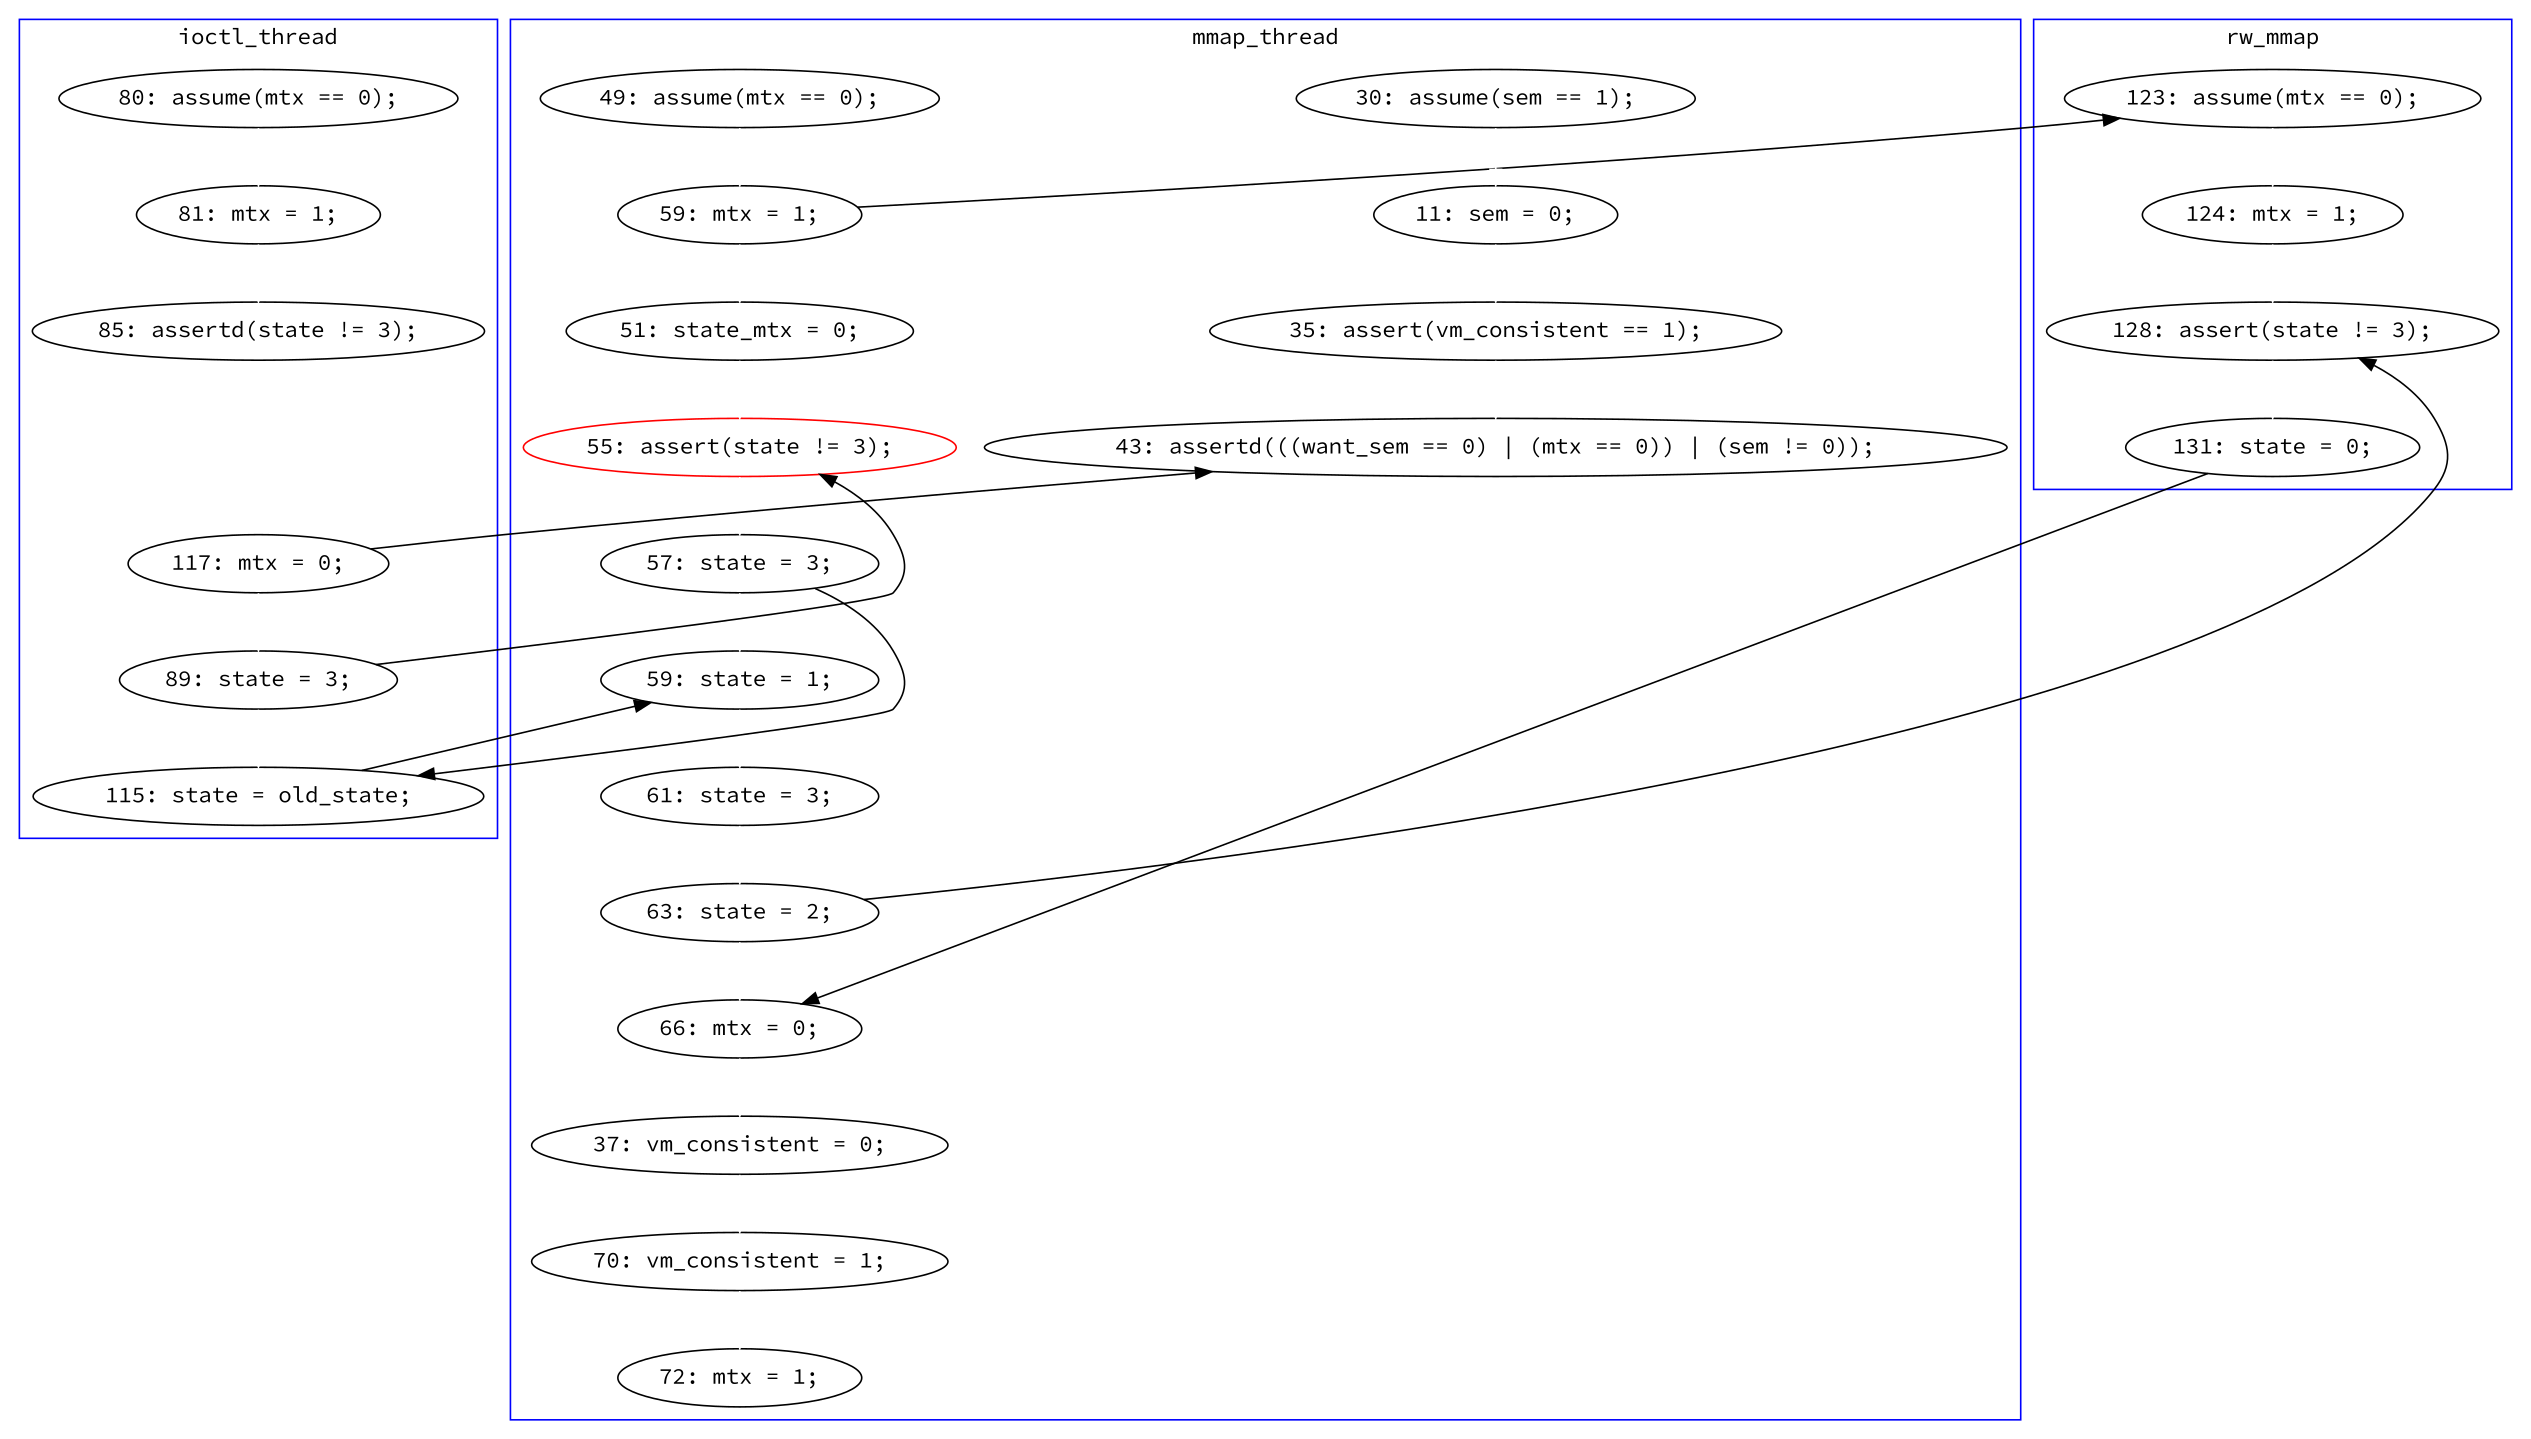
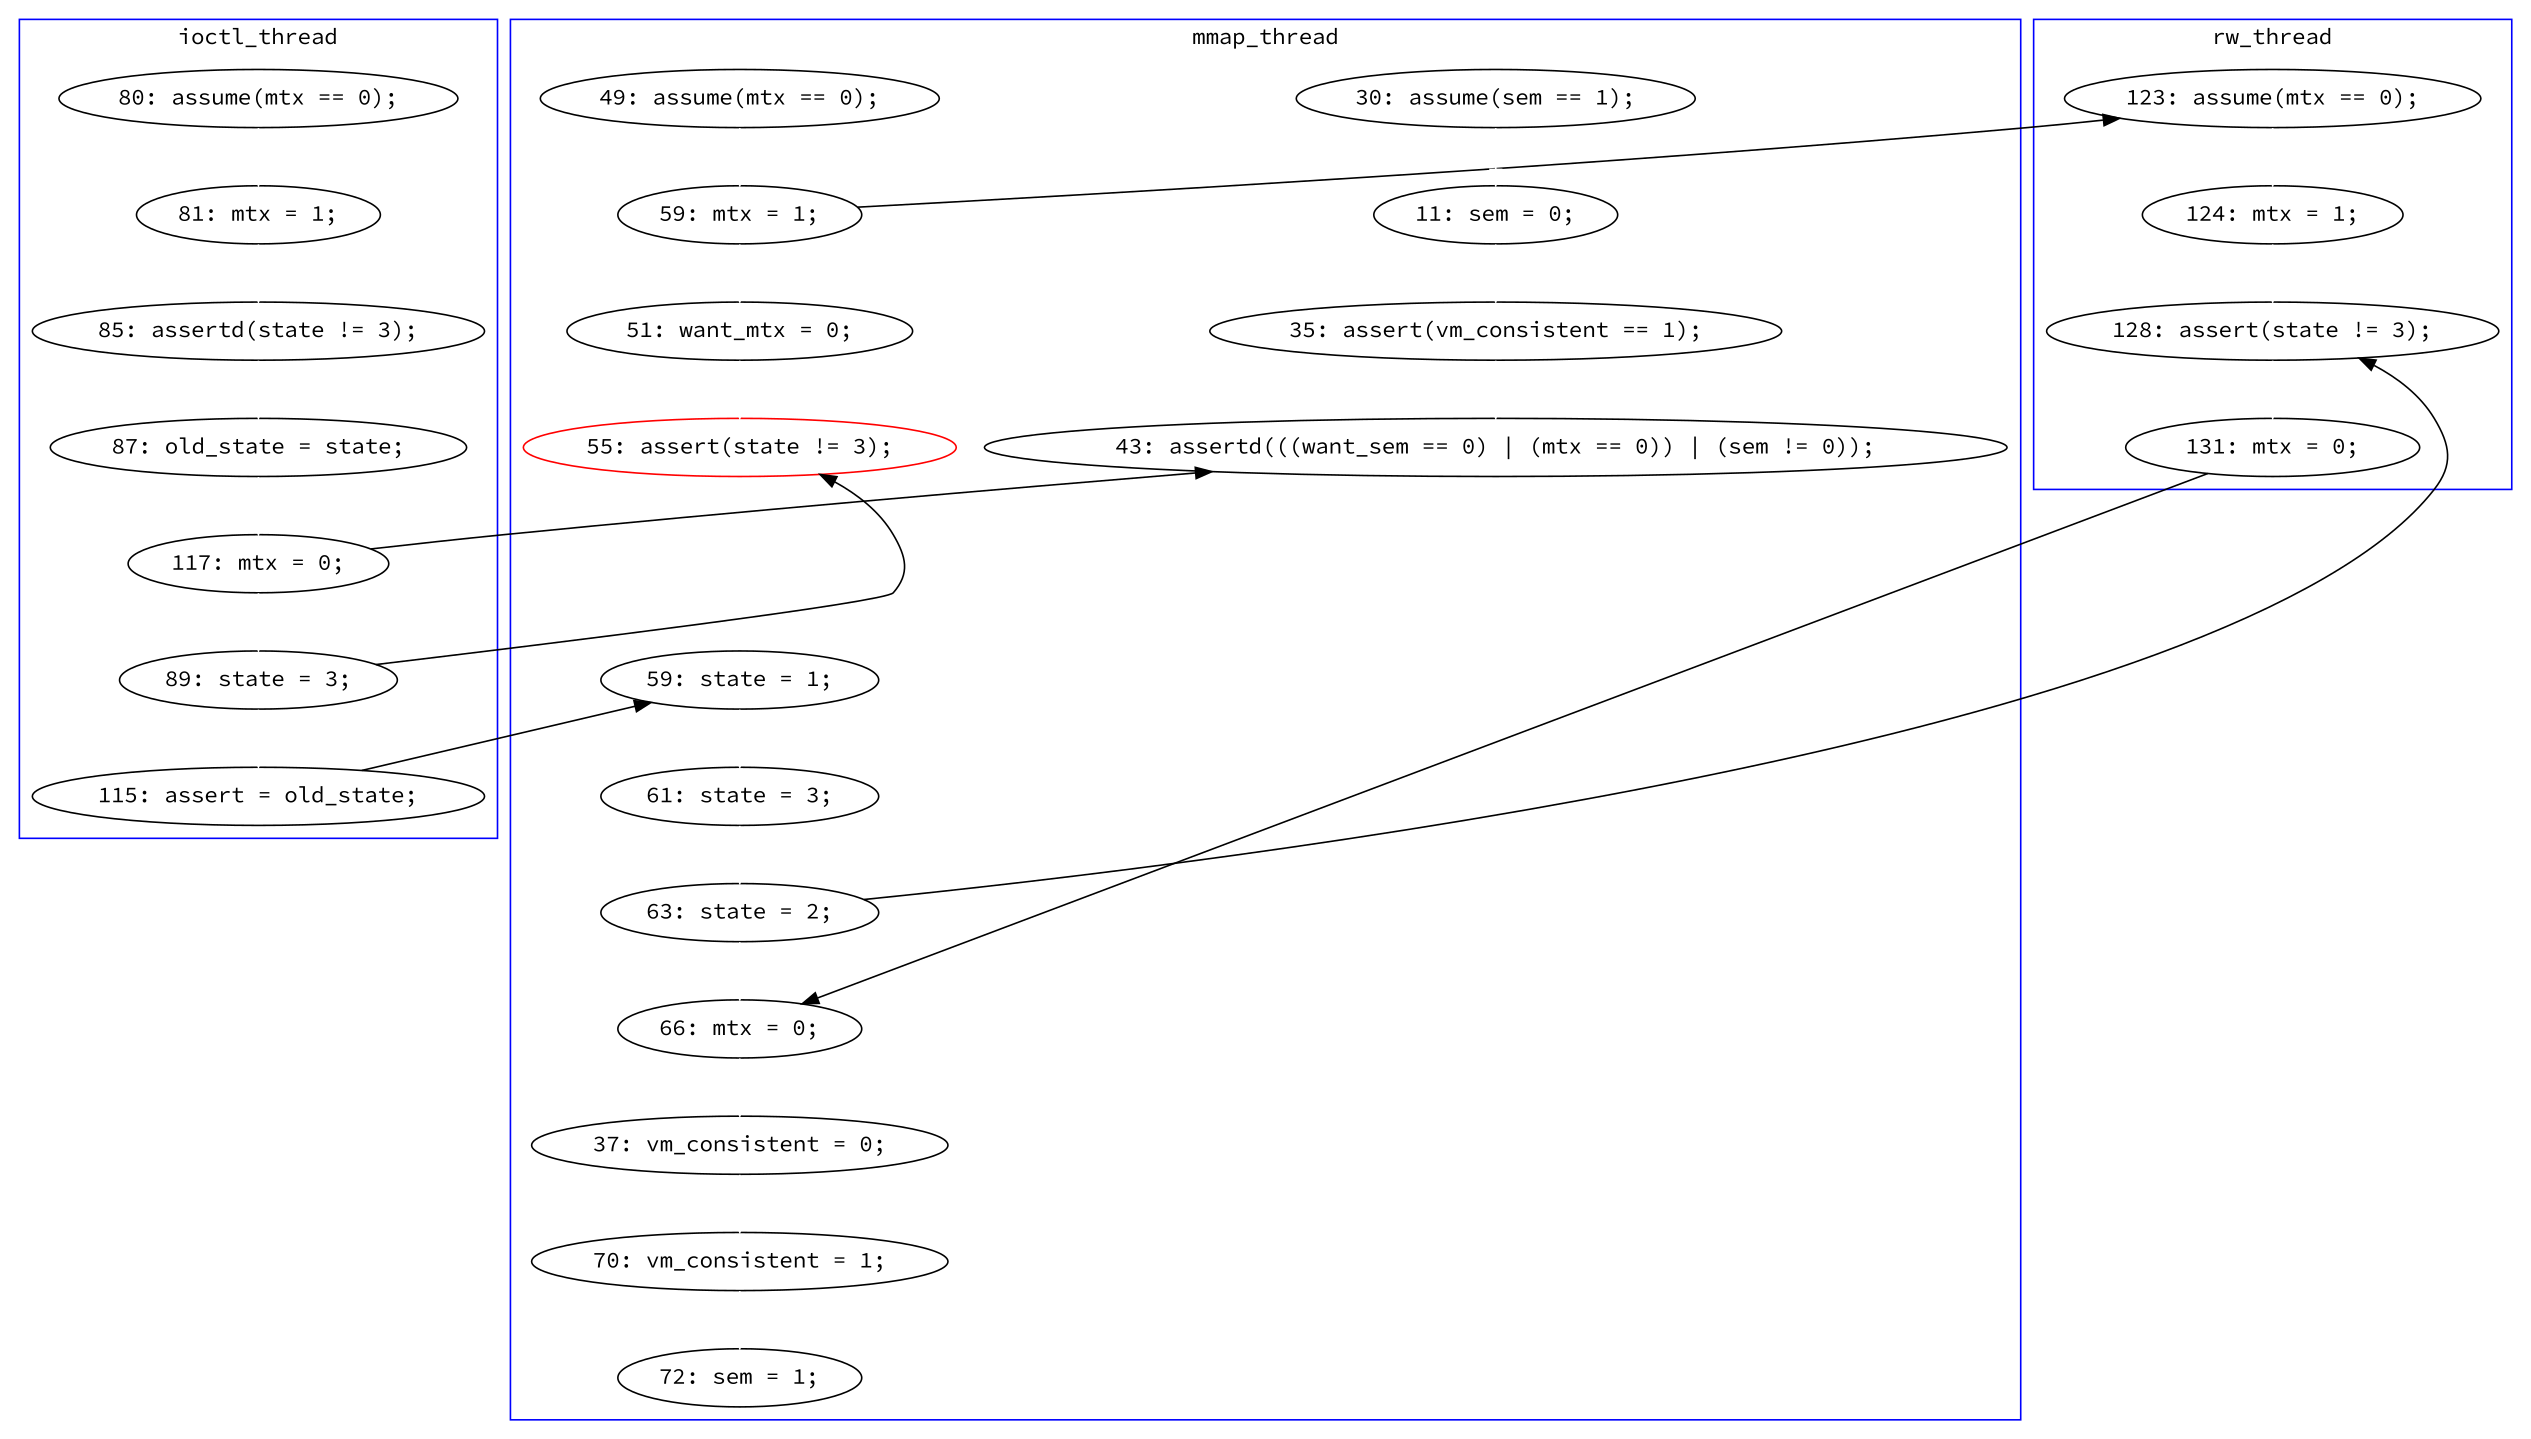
cluster "rw_mmap": label "rw_mmap" -> "rw_thread"
node "51: state_mtx = 0;": label "51: state_mtx = 0;" -> "51: want_mtx = 0;"
node "87: old_state = state;": added
node "131: state = 0;": label "131: state = 0;" -> "131: mtx = 0;"
node "57: state = 3;": removed
node "115: state = old_state;": label "115: state = old_state;" -> "115: assert = old_state;"
node "72: mtx = 1;": label "72: mtx = 1;" -> "72: sem = 1;"
